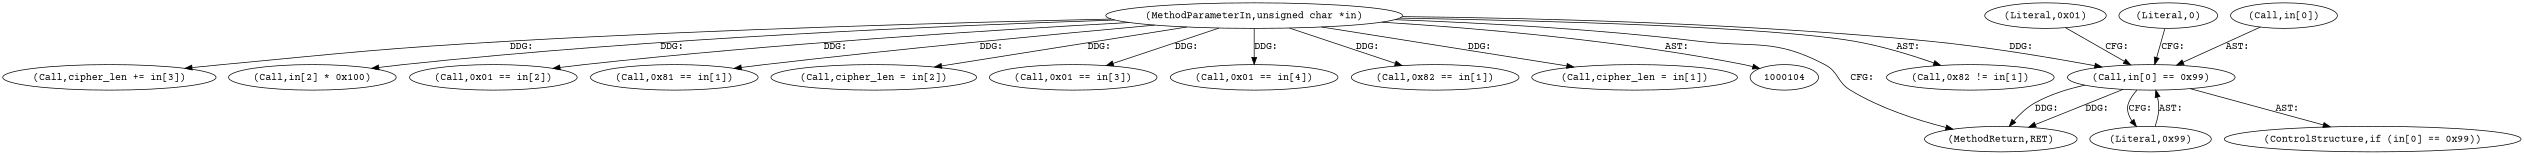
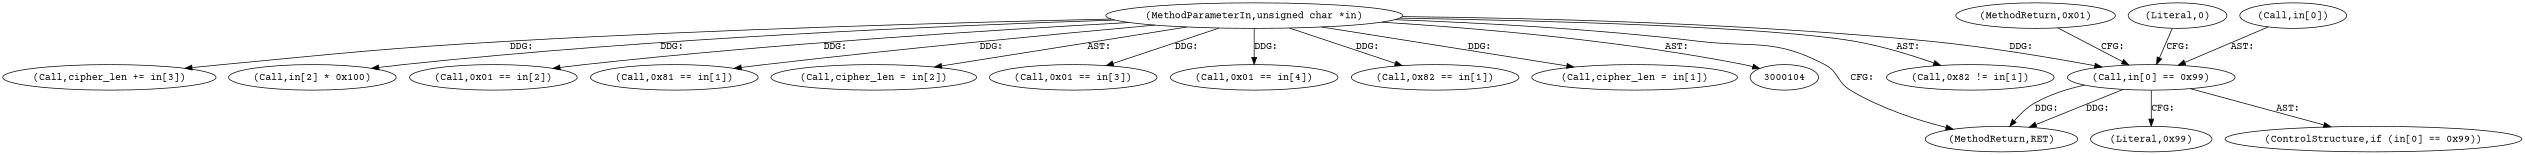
node "(Literal,0x01)": label "(Literal,0x01)" -> "(MethodReturn,0x01)"
edge "(MethodParameterIn,unsigned char *in)" -> "(Call,cipher_len = in[2])": label "DDG: " -> "AST: "
node "1000104": label "1000104" -> "3000104"
edge "(Literal,0x99)" -> "(Call,in[0] == 0x99)": removed, label "AST:"
